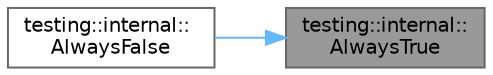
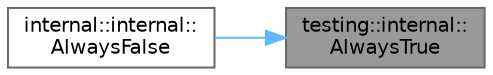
node "testing::internal:: AlwaysFalse": label "testing::internal:: AlwaysFalse" -> "internal::internal:: AlwaysFalse"
